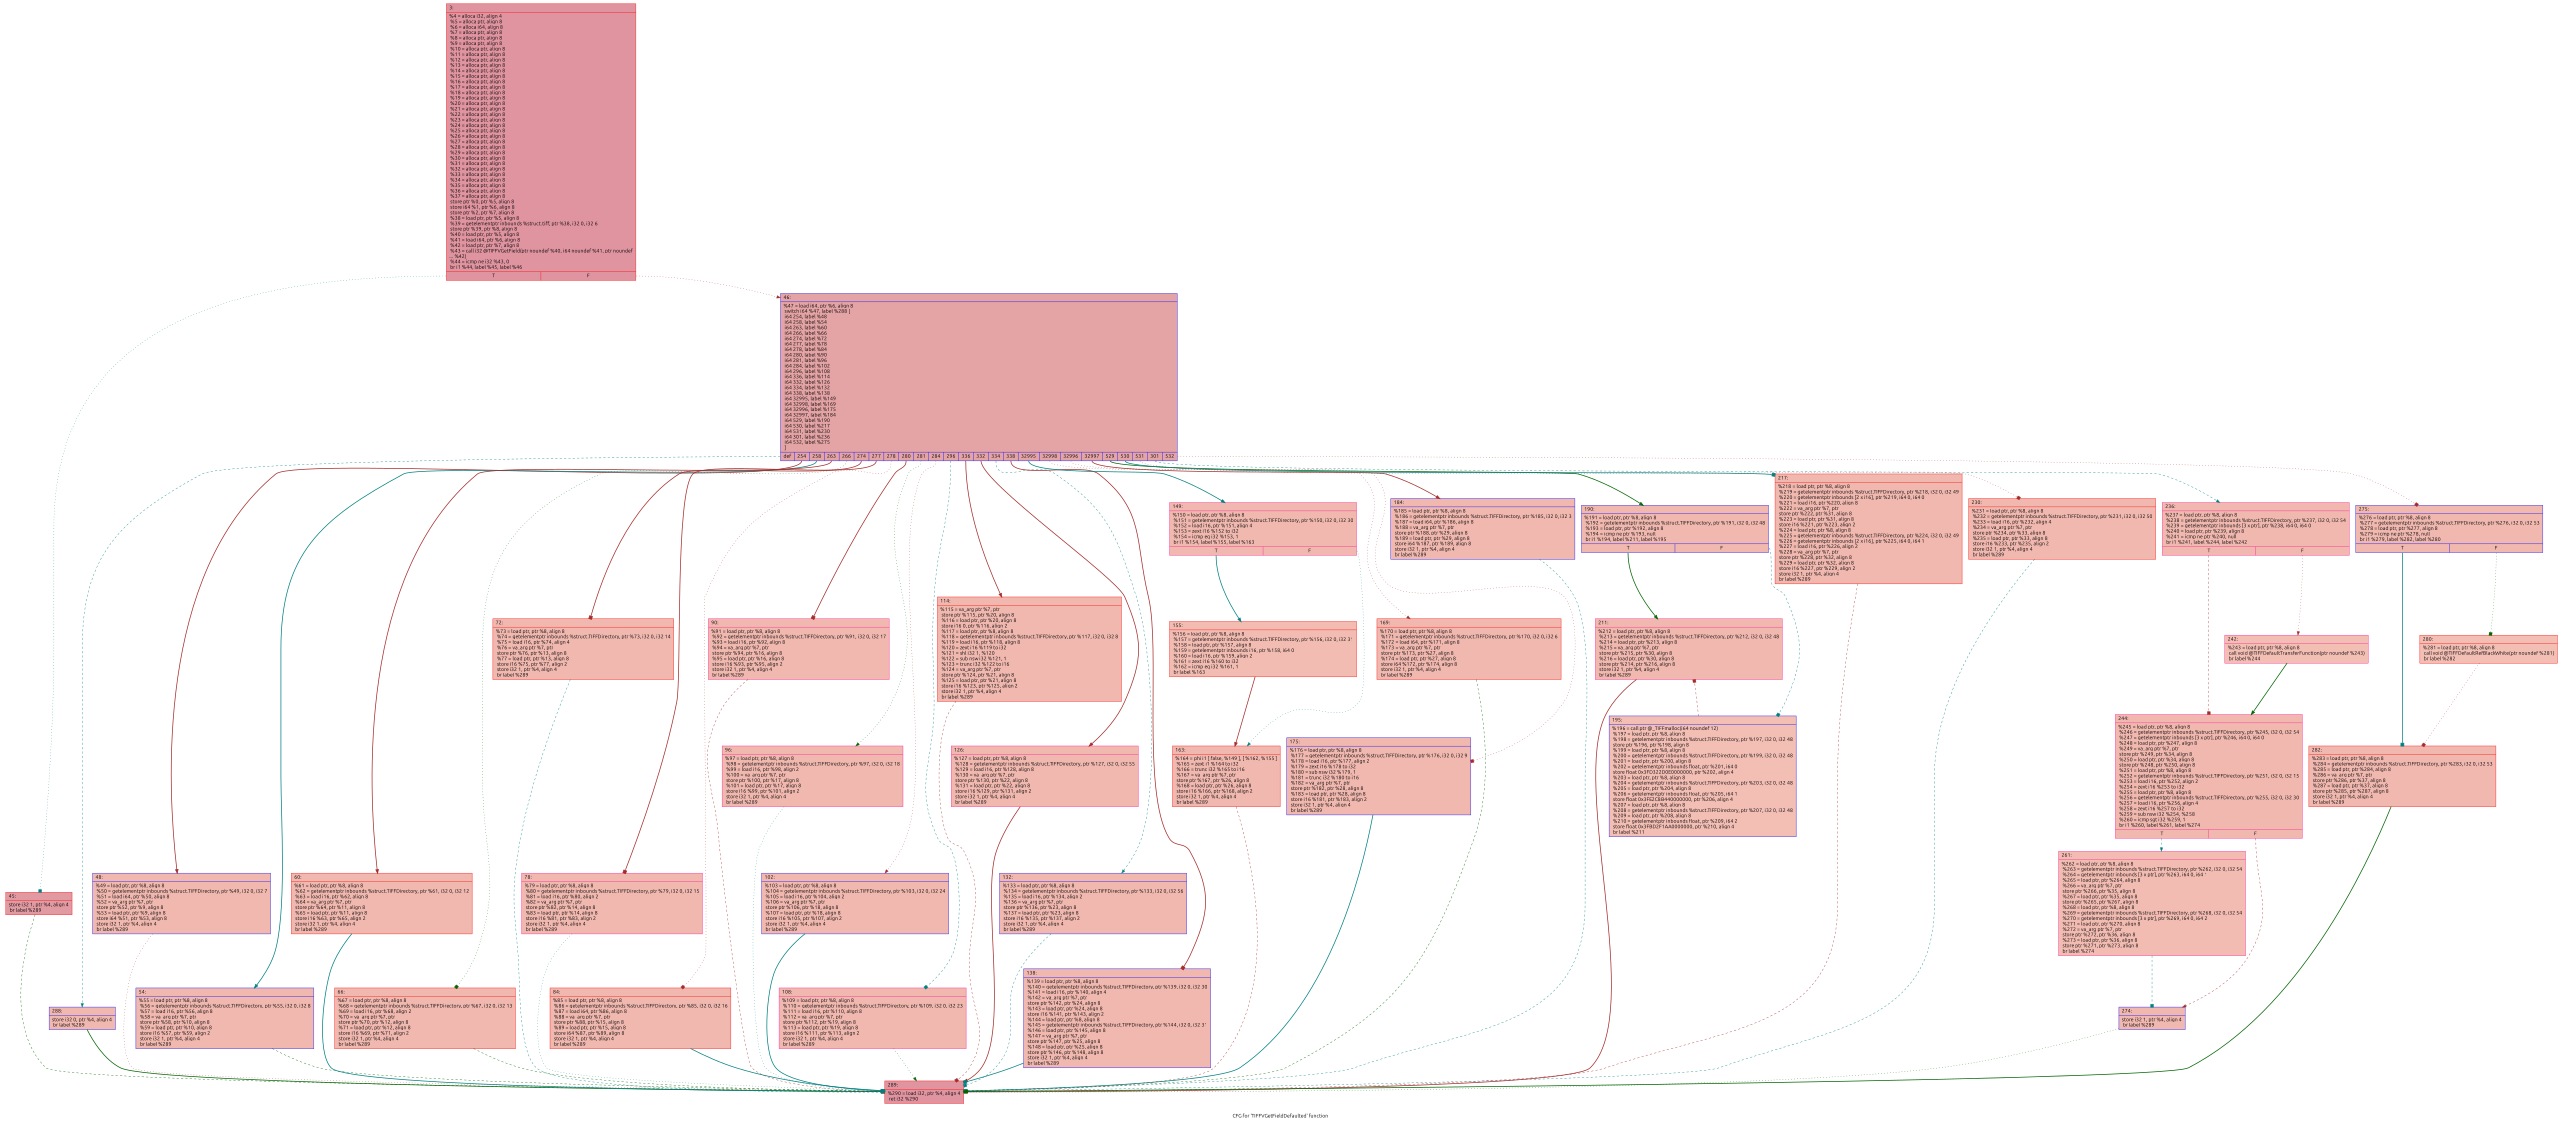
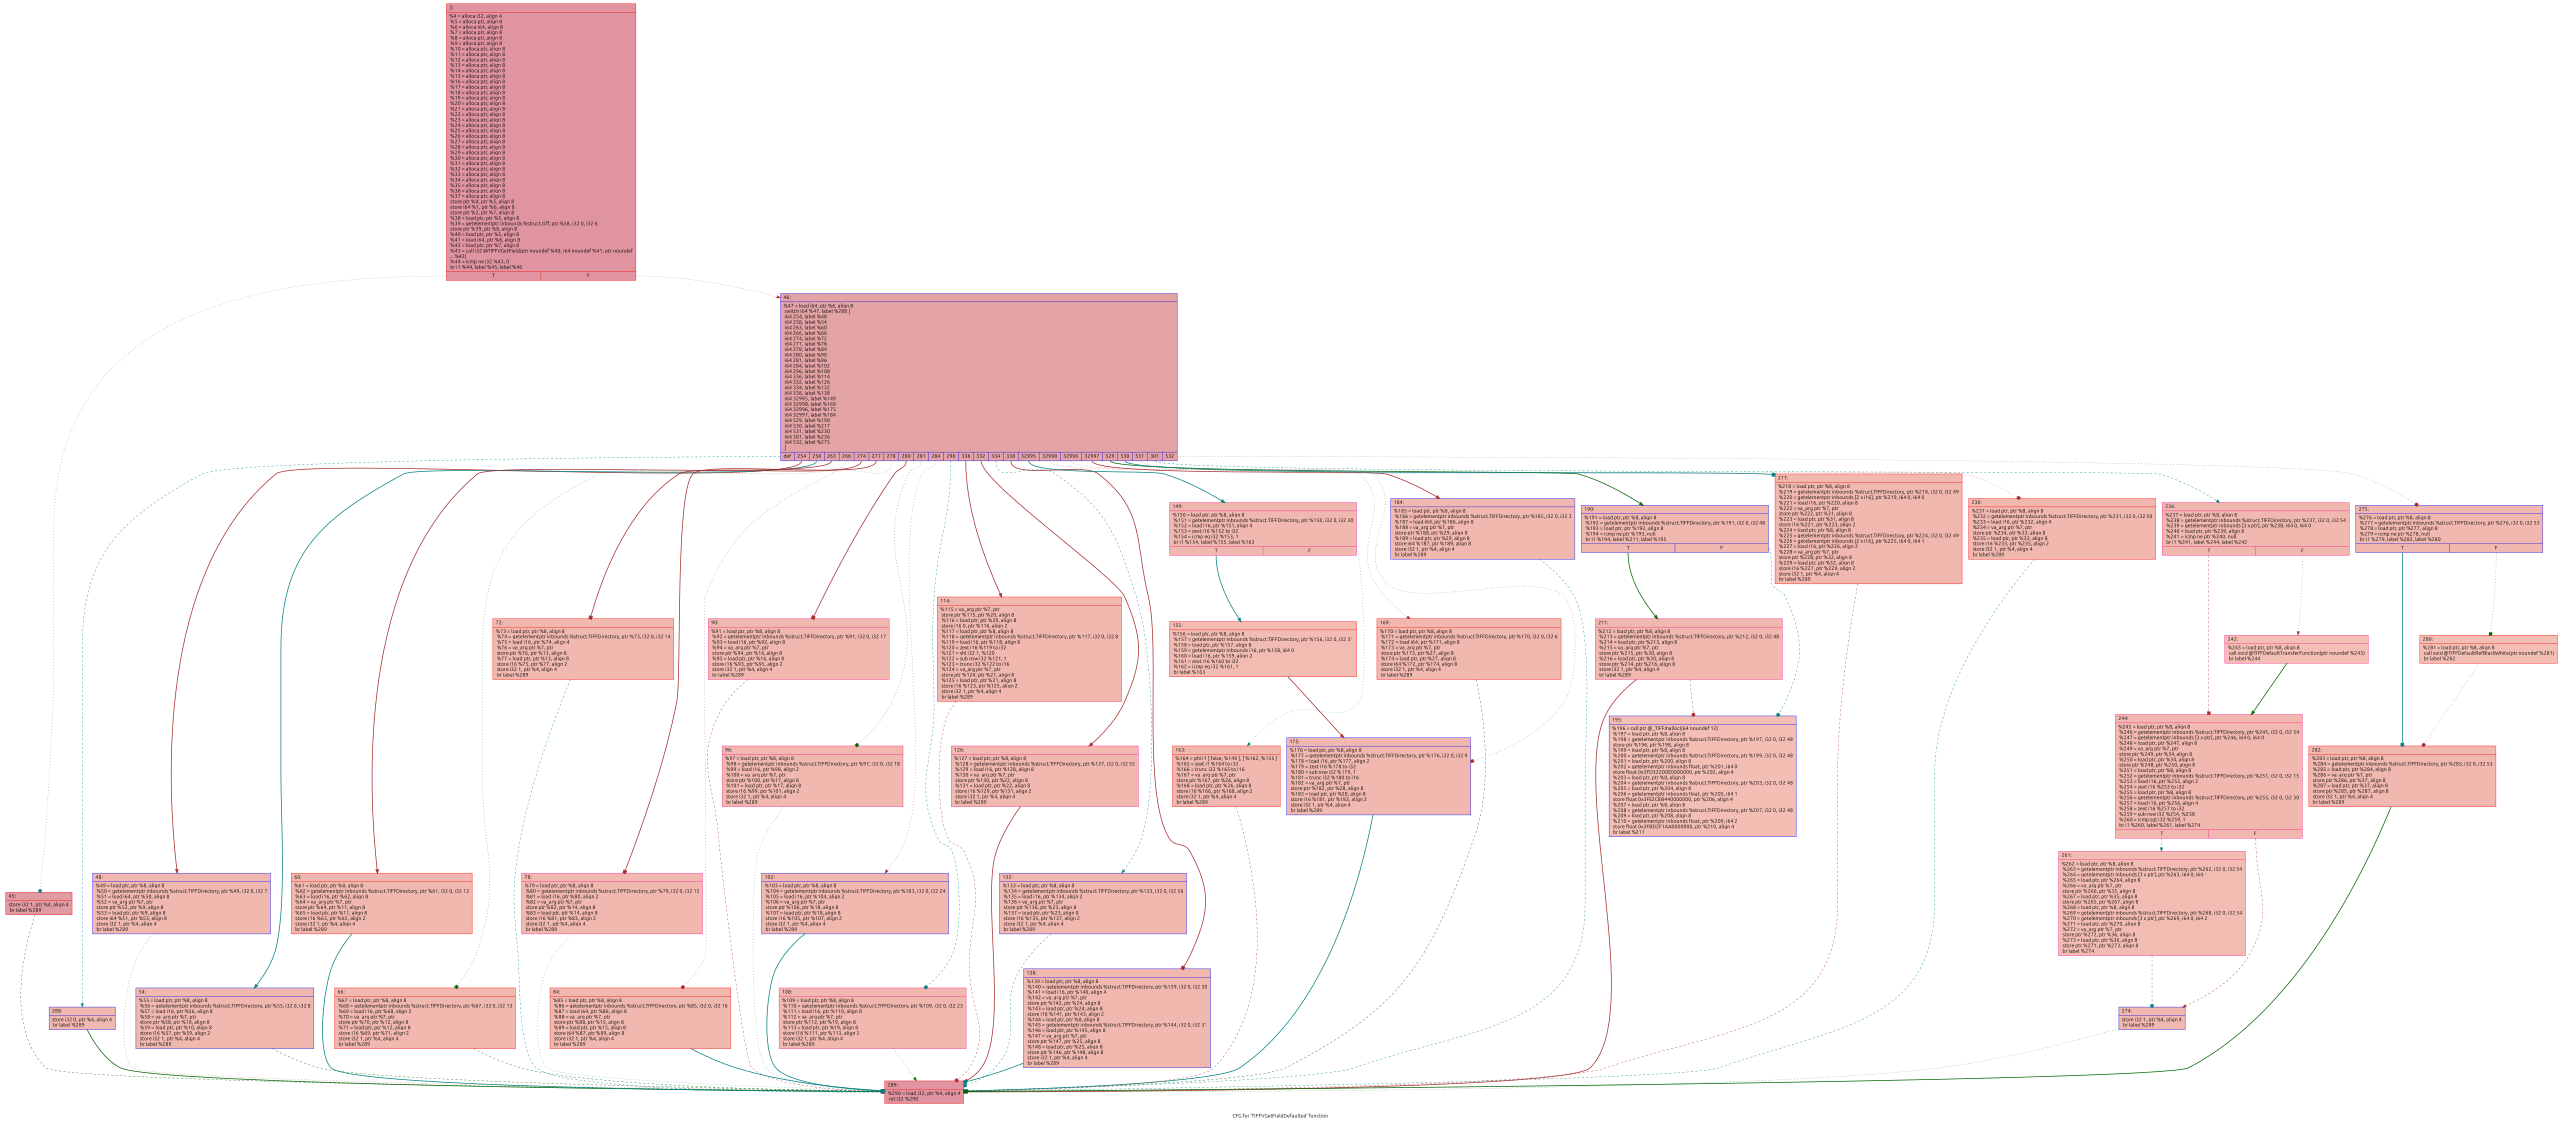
edge "46:" -> "96:": arrowhead normal -> box
edge "195:" -> "211:": reversed
edge "155:" -> "163:": now "155:" -> "175:"
